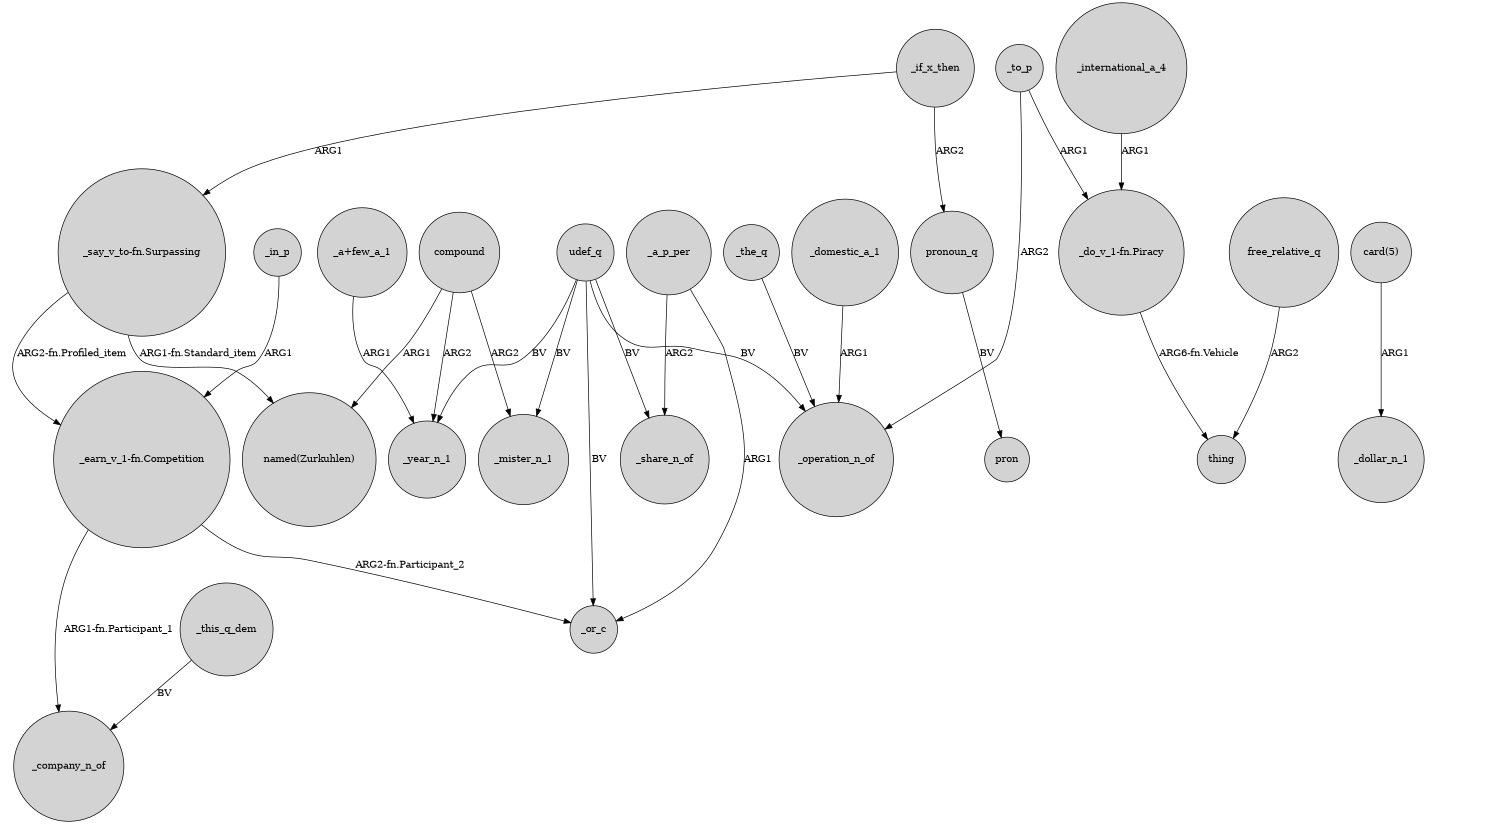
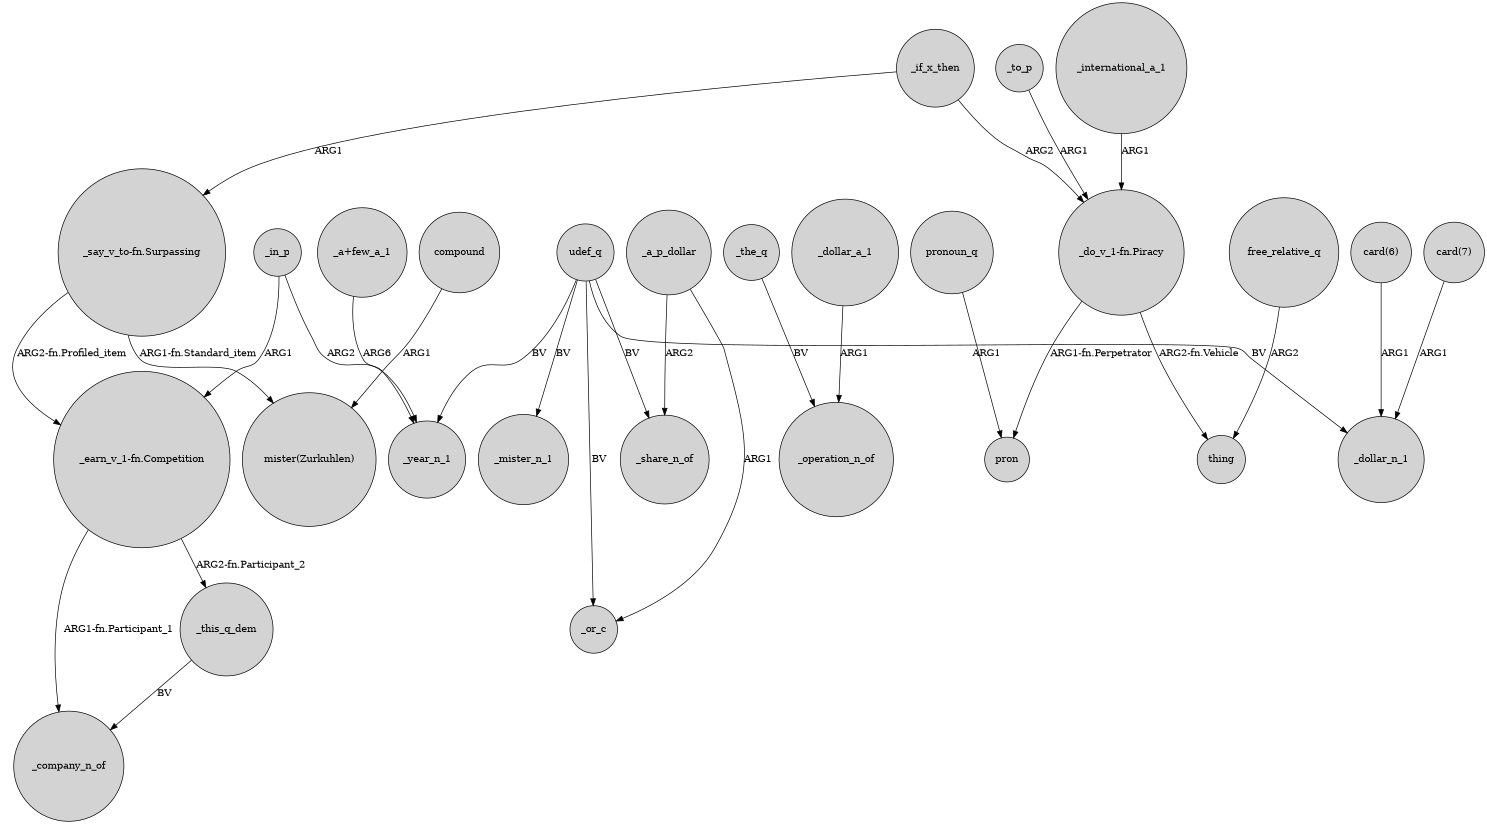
node "_international_a_4": label "_international_a_4" -> "_international_a_1"
edge "_if_x_then" -> "pronoun_q": now "_if_x_then" -> "_do_v_1-fn.Piracy"
node "_a_p_per": label "_a_p_per" -> "_a_p_dollar"
node "_domestic_a_1": label "_domestic_a_1" -> "_dollar_a_1"
node "card(5)": label "card(5)" -> "card(6)"
node "card(7)": added
edge "_to_p" -> "_operation_n_of": removed, label "ARG2"
edge "udef_q" -> "_operation_n_of": now "udef_q" -> "_dollar_n_1"
edge "compound" -> "_mister_n_1": removed, label "ARG2"
edge "compound" -> "_year_n_1": now "_in_p" -> "_year_n_1"
edge "_a+few_a_1" -> "_year_n_1": label "ARG1" -> "ARG6"
edge "pronoun_q" -> "pron": label "BV" -> "ARG1"
edge "_do_v_1-fn.Piracy" -> "thing": label "ARG6-fn.Vehicle" -> "ARG2-fn.Vehicle"
edge "_do_v_1-fn.Piracy" -> "pron": added, label "ARG1-fn.Perpetrator"
node "named(Zurkuhlen)": label "named(Zurkuhlen)" -> "mister(Zurkuhlen)"
edge "_earn_v_1-fn.Competition" -> "_or_c": now "_earn_v_1-fn.Competition" -> "_this_q_dem"
